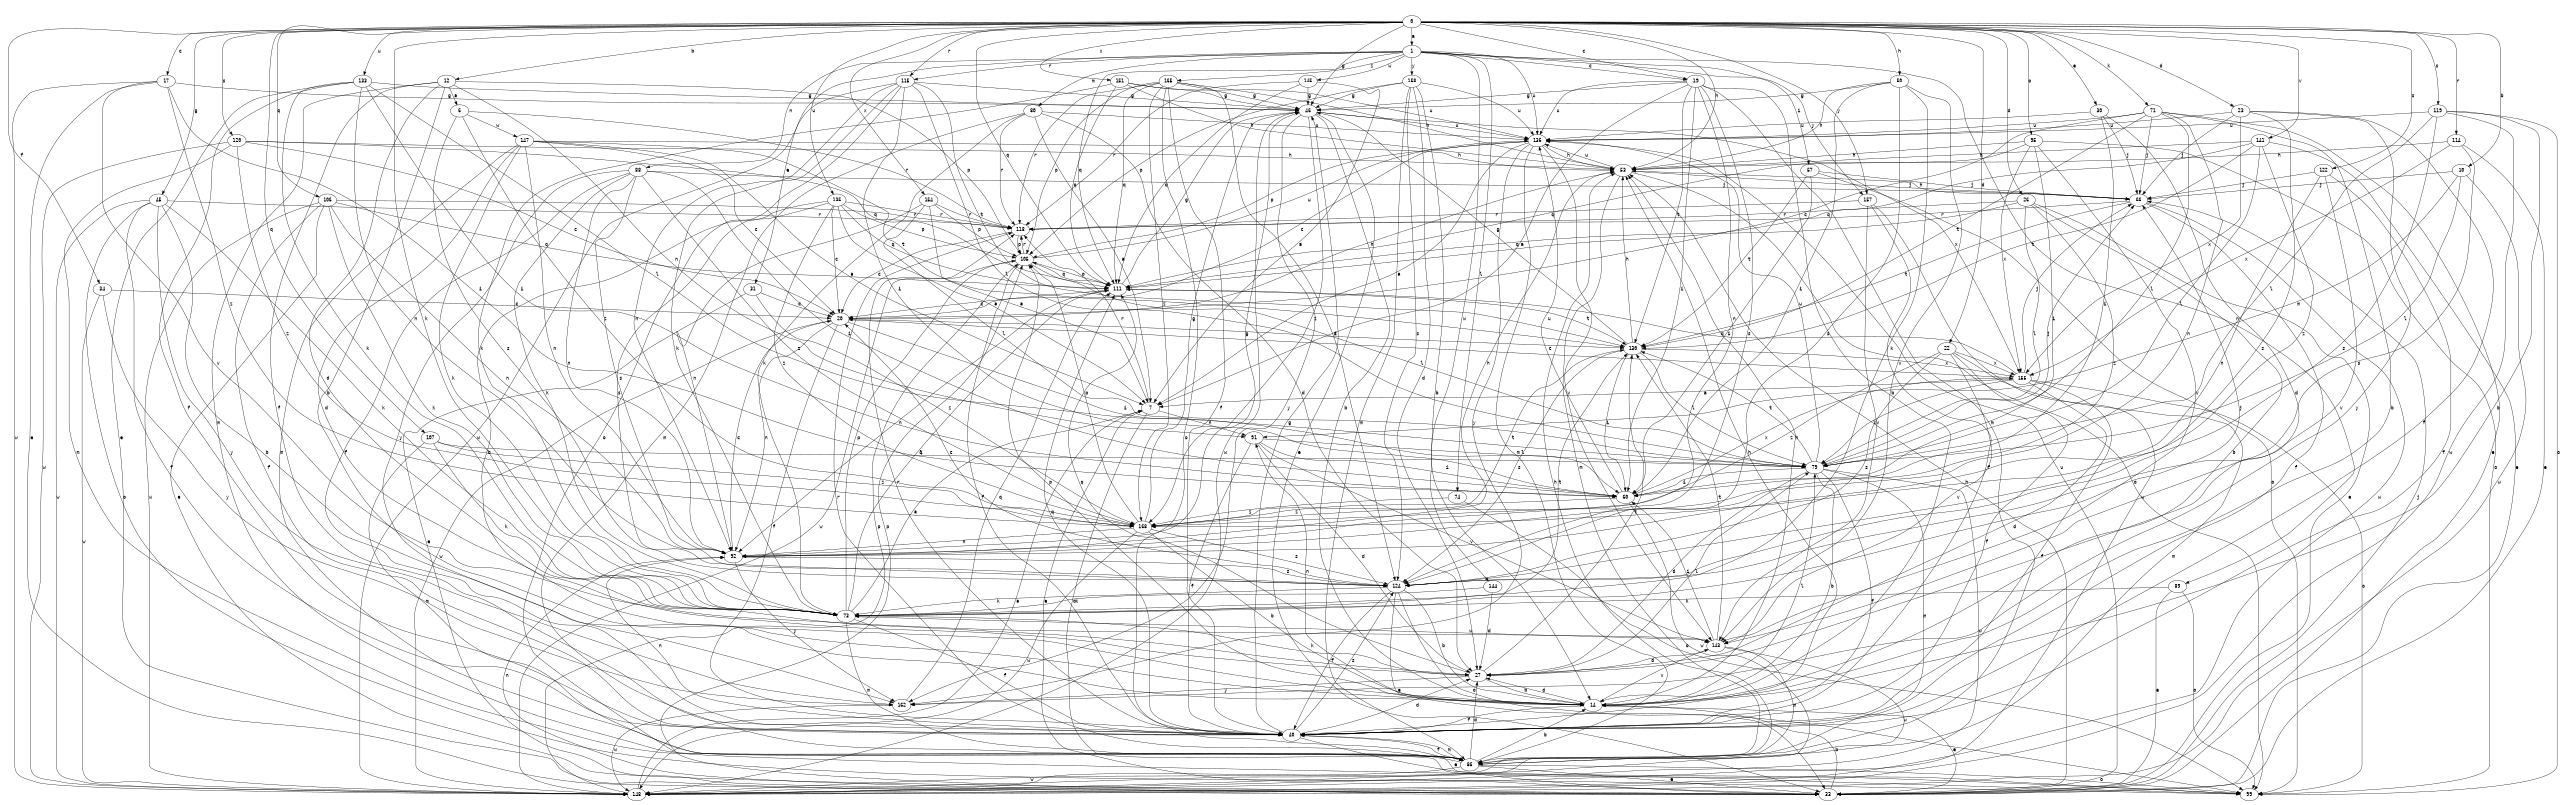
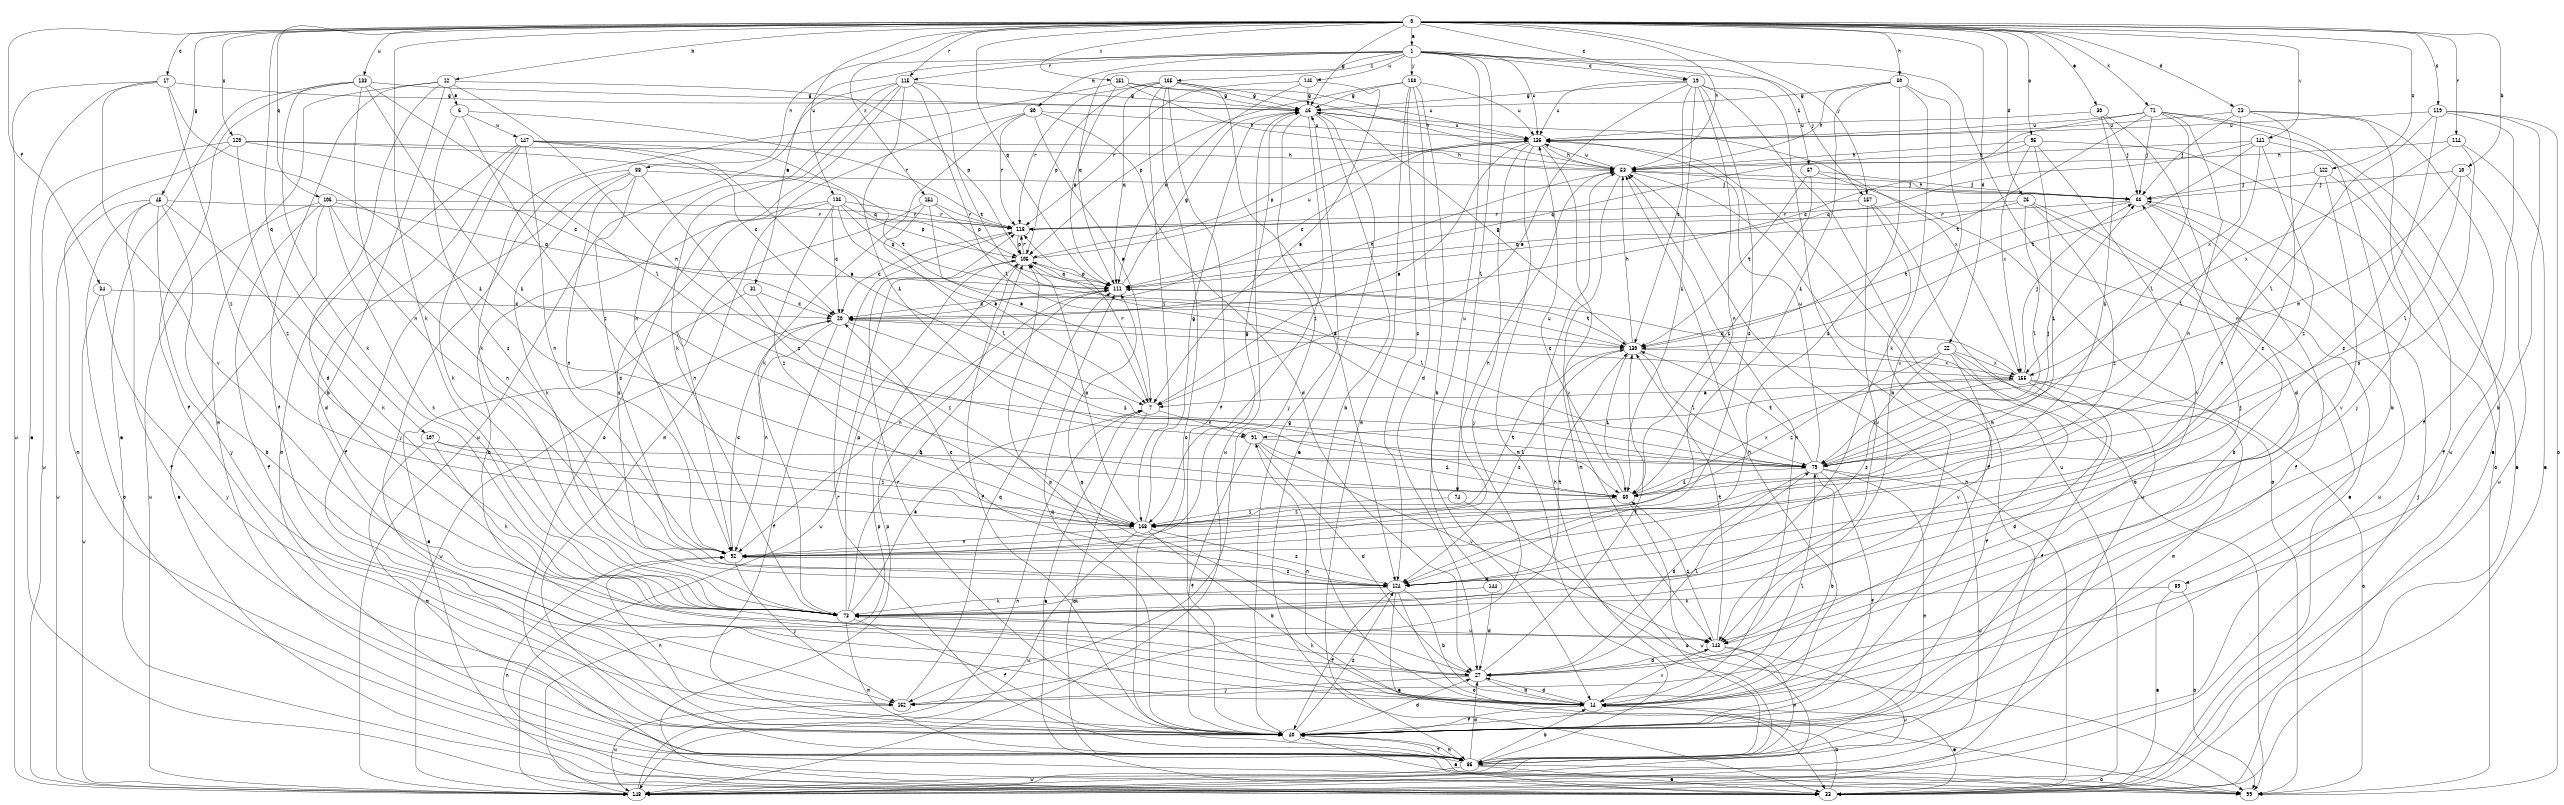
edge "88" -> "60": removed, label "i"
edge "148" -> "7": label "a" -> "n"
